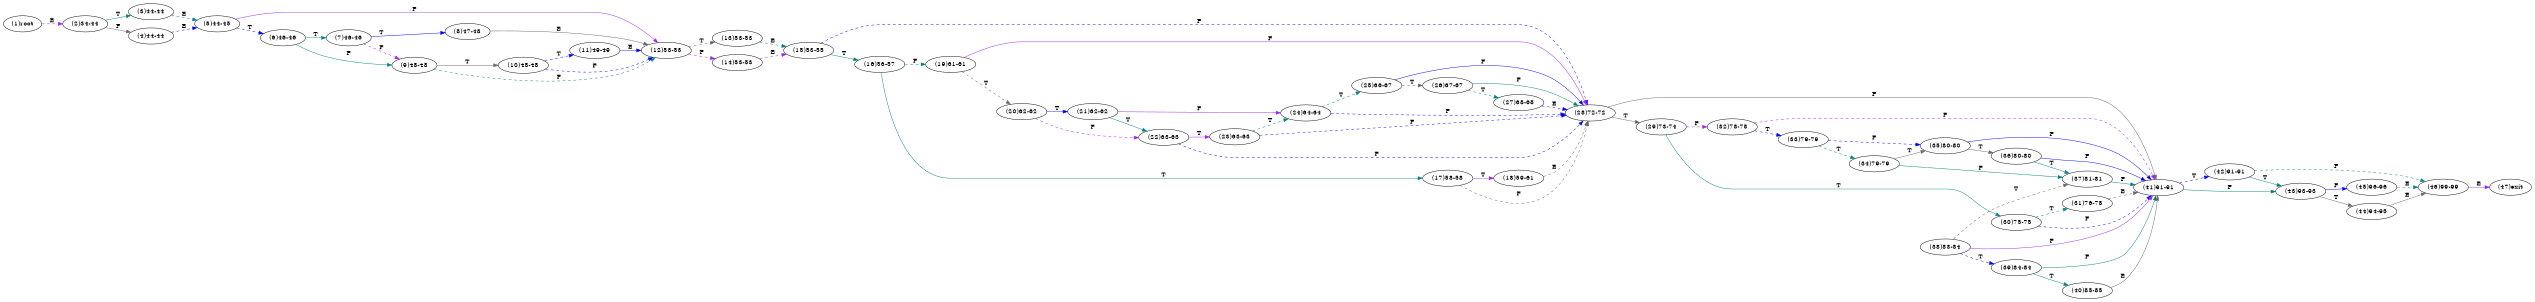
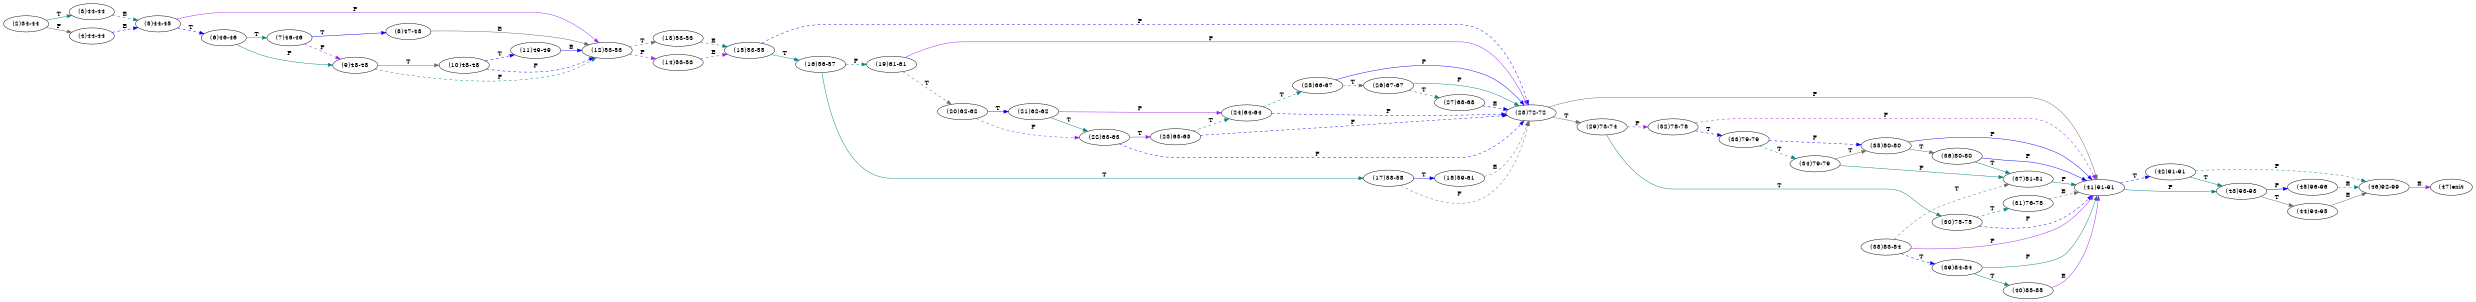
node "(1)root": removed
edge "(17)58-58" -> "(18)59-61": color purple -> blue
node "(46)99-99": label "(46)99-99" -> "(46)92-99"
edge "(40)85-85" -> "(41)91-91": color gray40 -> purple
